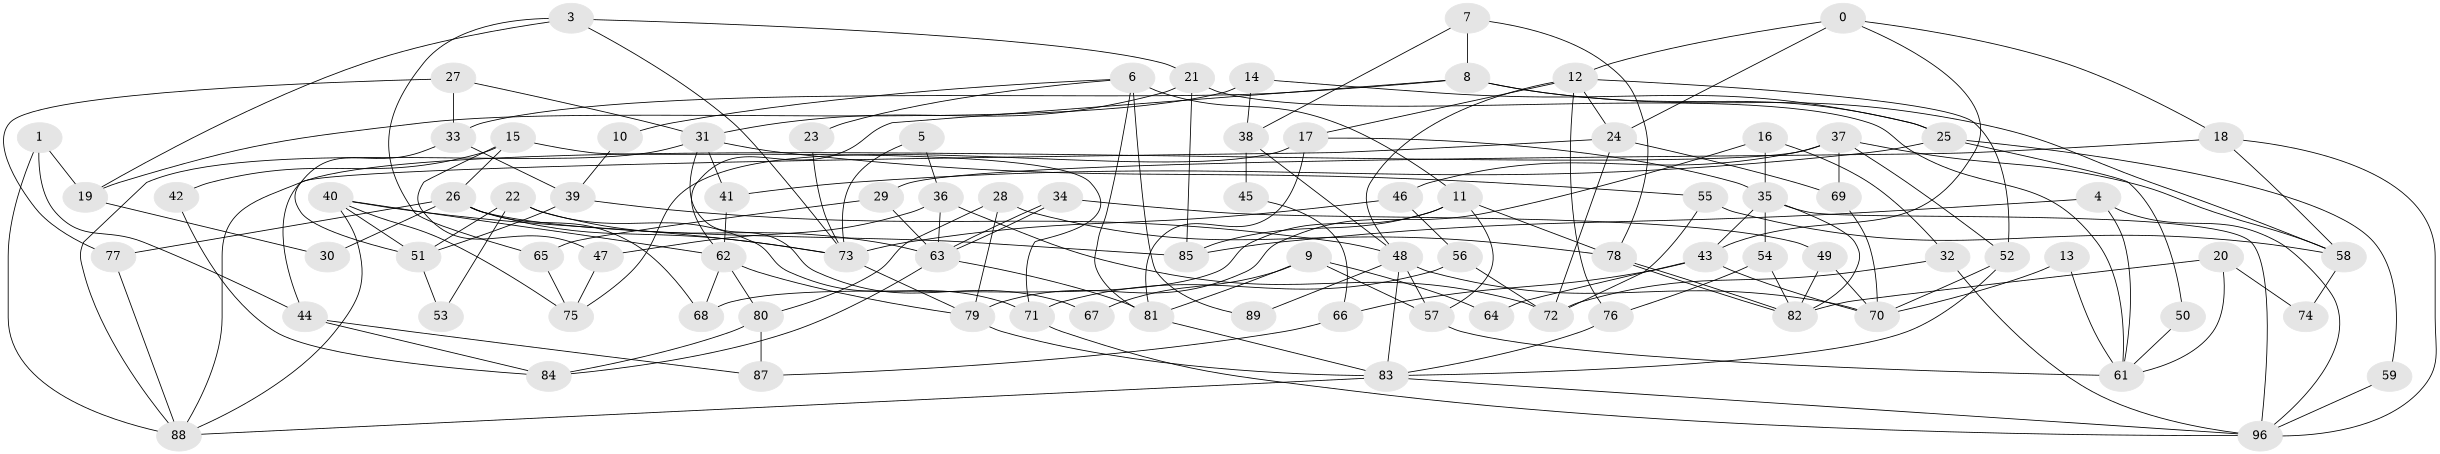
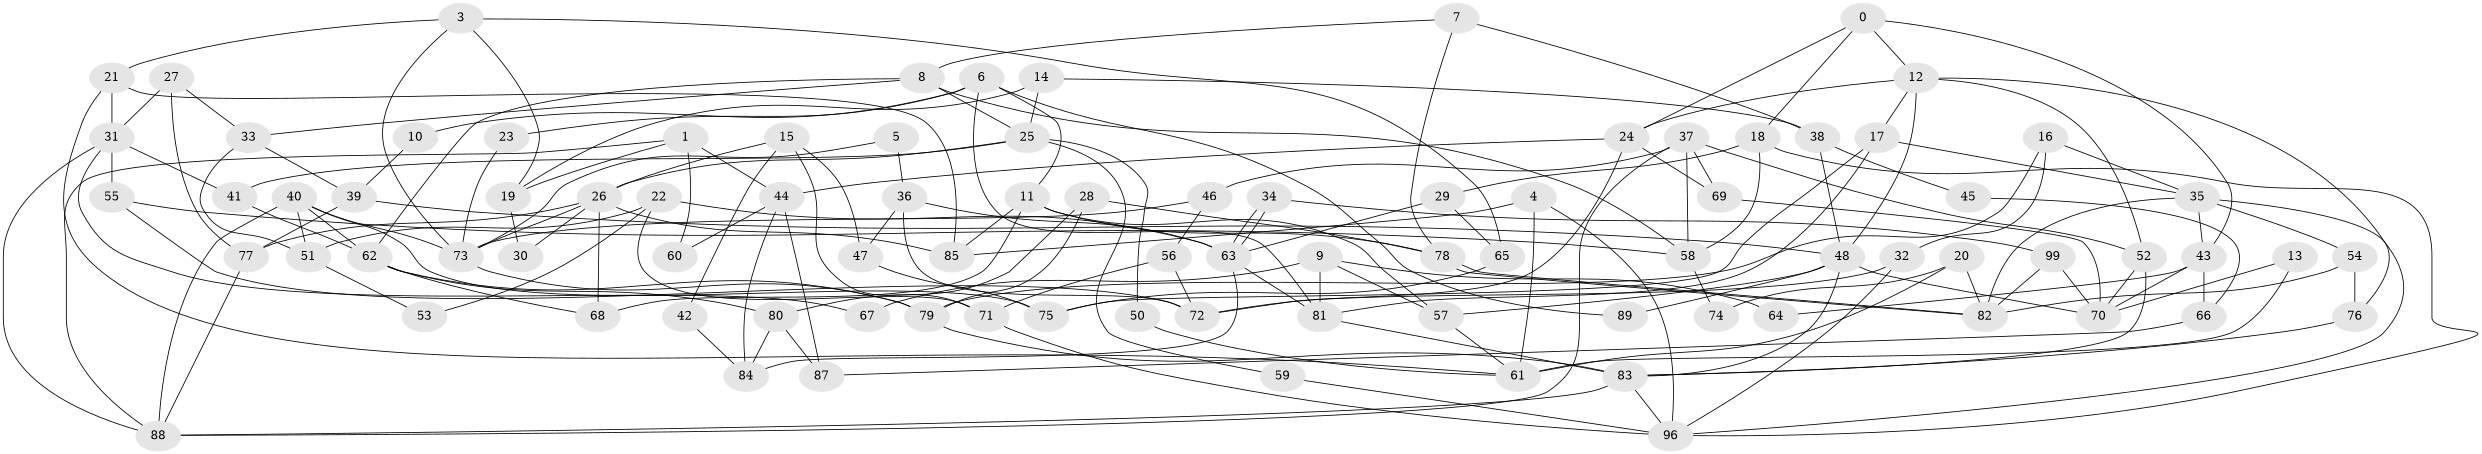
edge "25" -- "26": added
edge "39" -- "51": now "39" -- "77"
node "60": added
node "49": label "49" -> "99"
